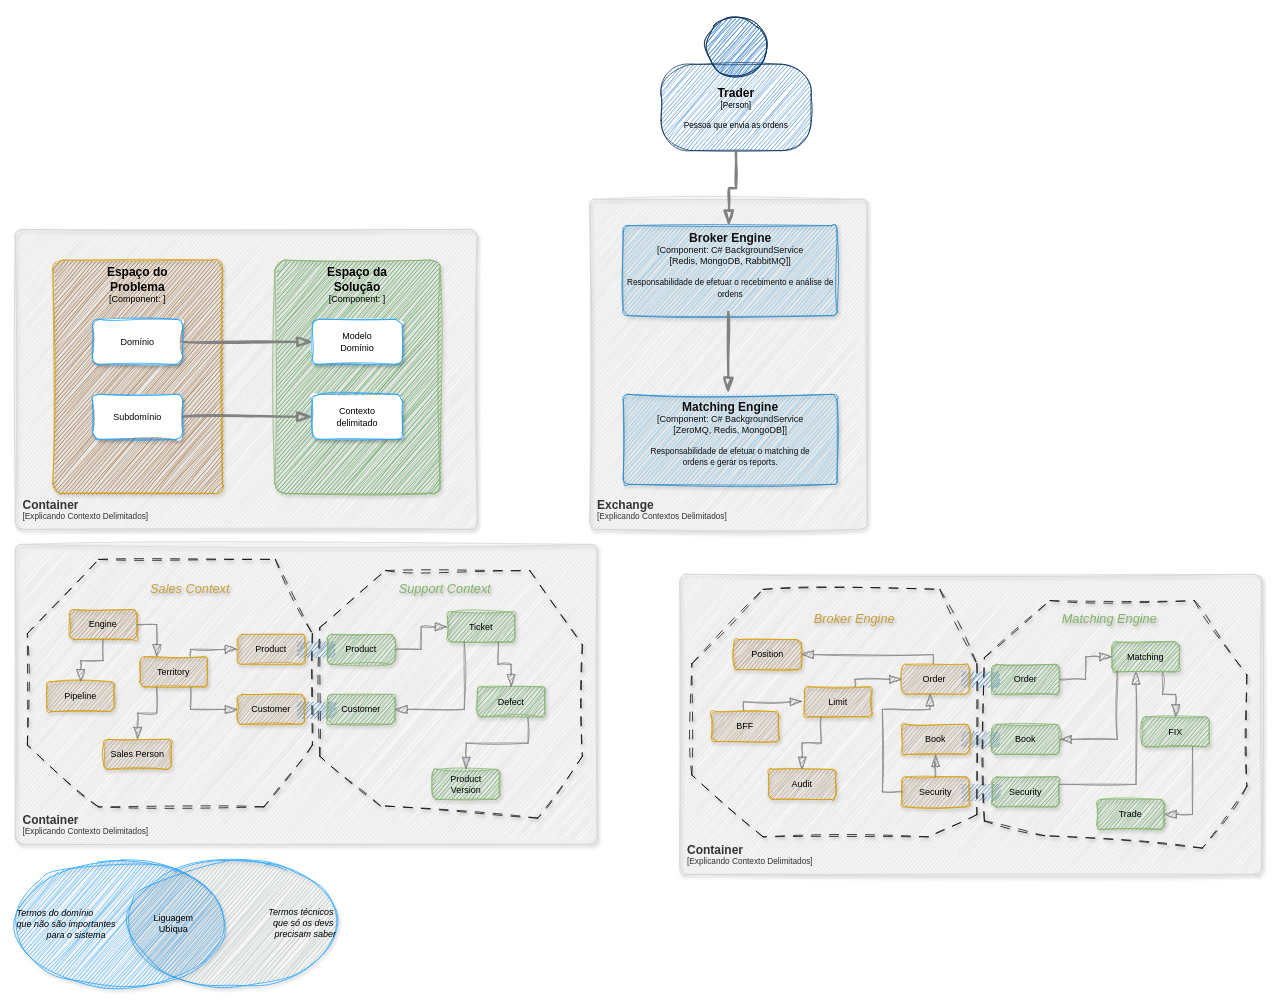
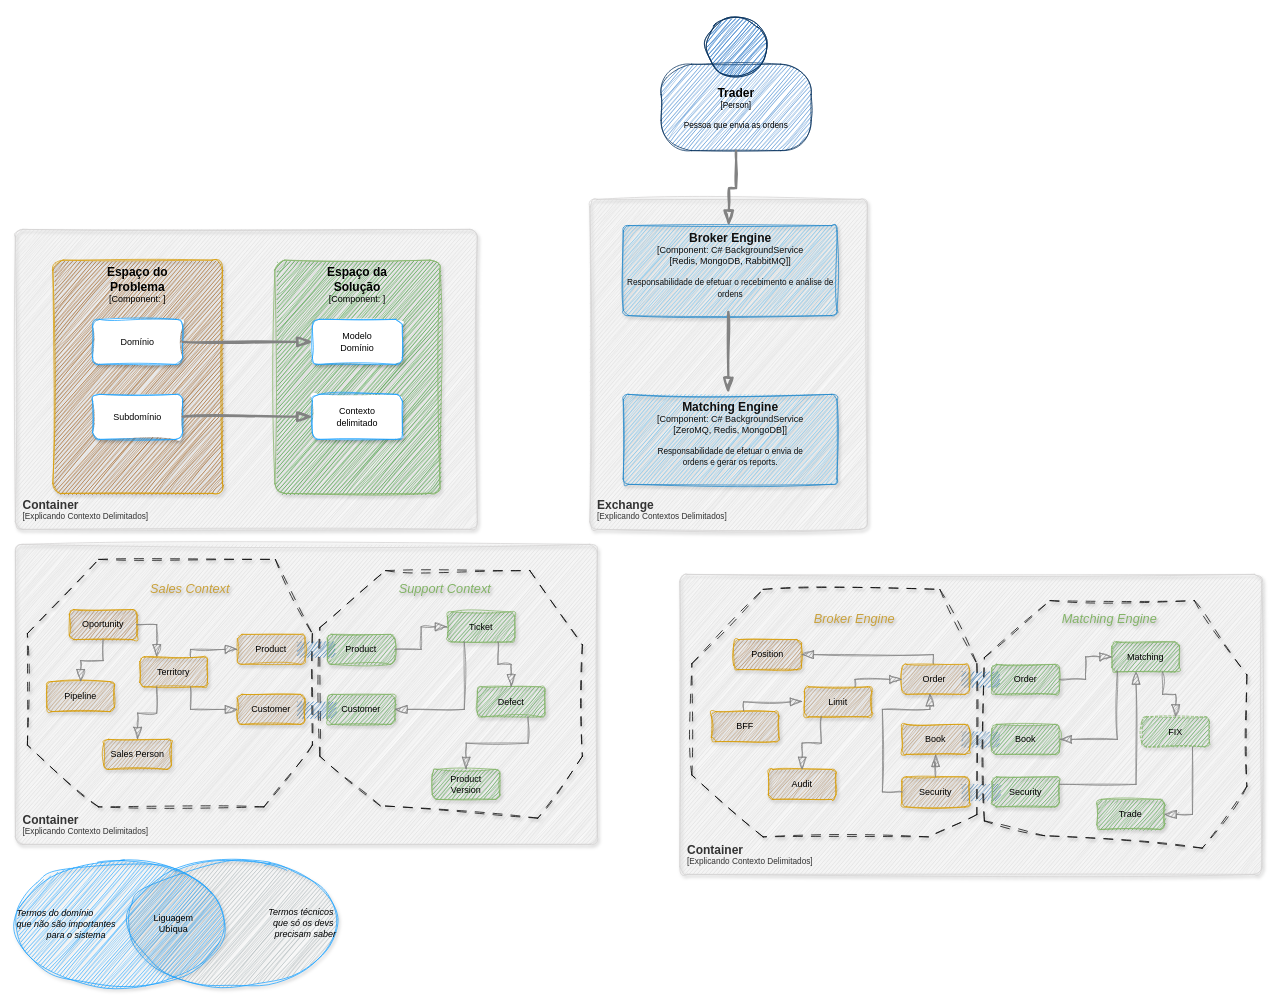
node "Matching Engine [Component: C# BackgroundService [ZeroMQ, Redis, MongoDB]] Responsabilidade de efetuar o matching de ordens e gerar os reports.": label "Matching Engine [Component: C# BackgroundService [ZeroMQ, Redis, MongoDB]] Responsabilidade de efetuar o matching de ordens e gerar os reports." -> "Matching Engine [Component: C# BackgroundService [ZeroMQ, Redis, MongoDB]] Responsabilidade de efetuar o envia de ordens e gerar os reports."
node "Engine": label "Engine" -> "Oportunity"
node "FIX": style solid -> dashed
